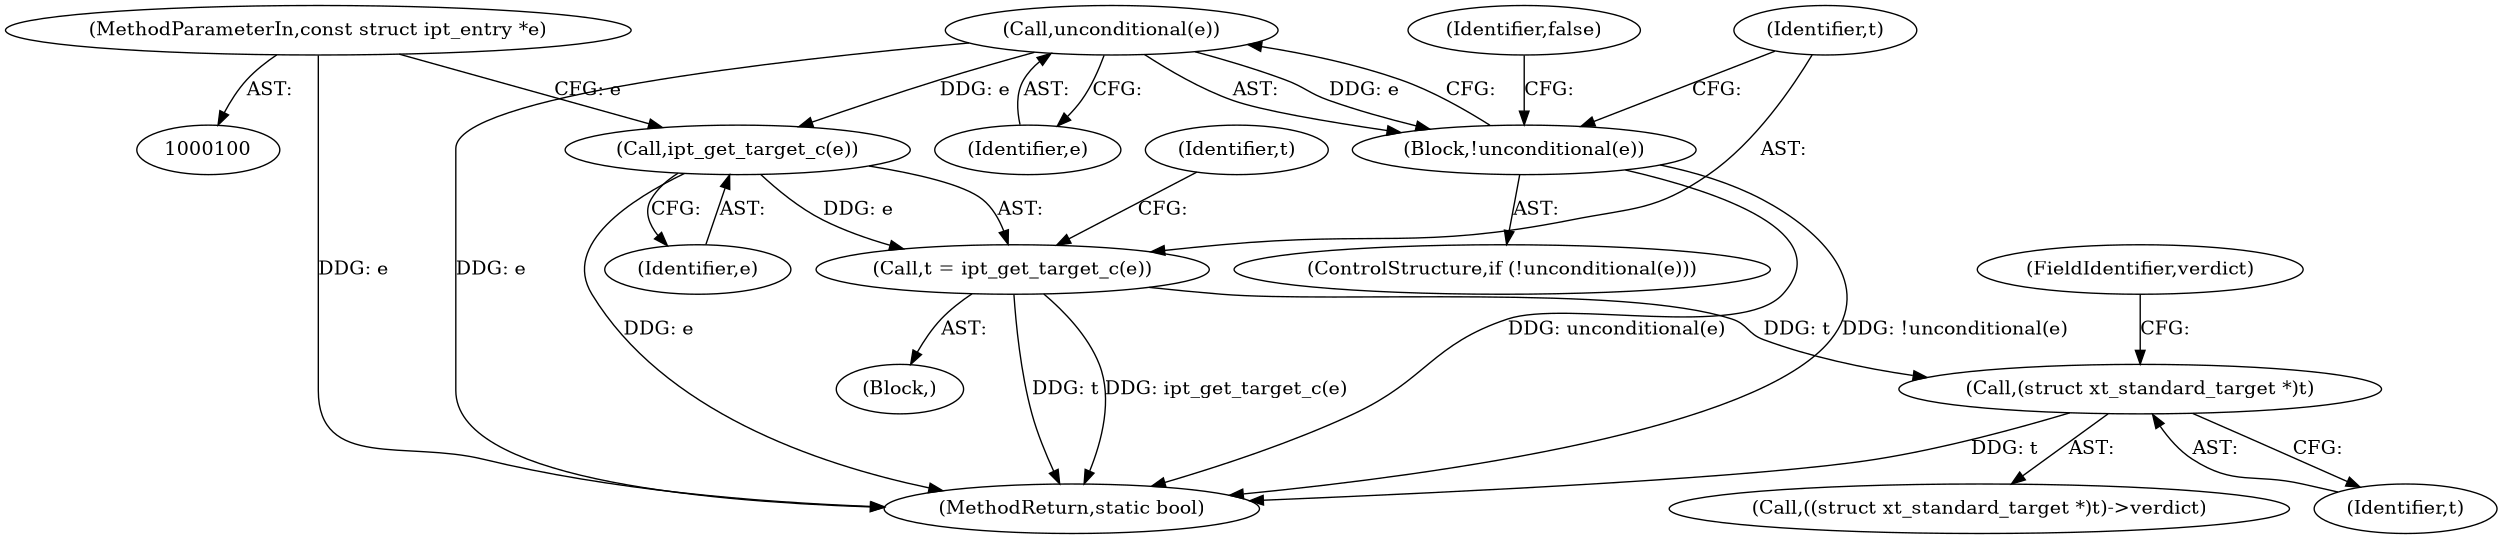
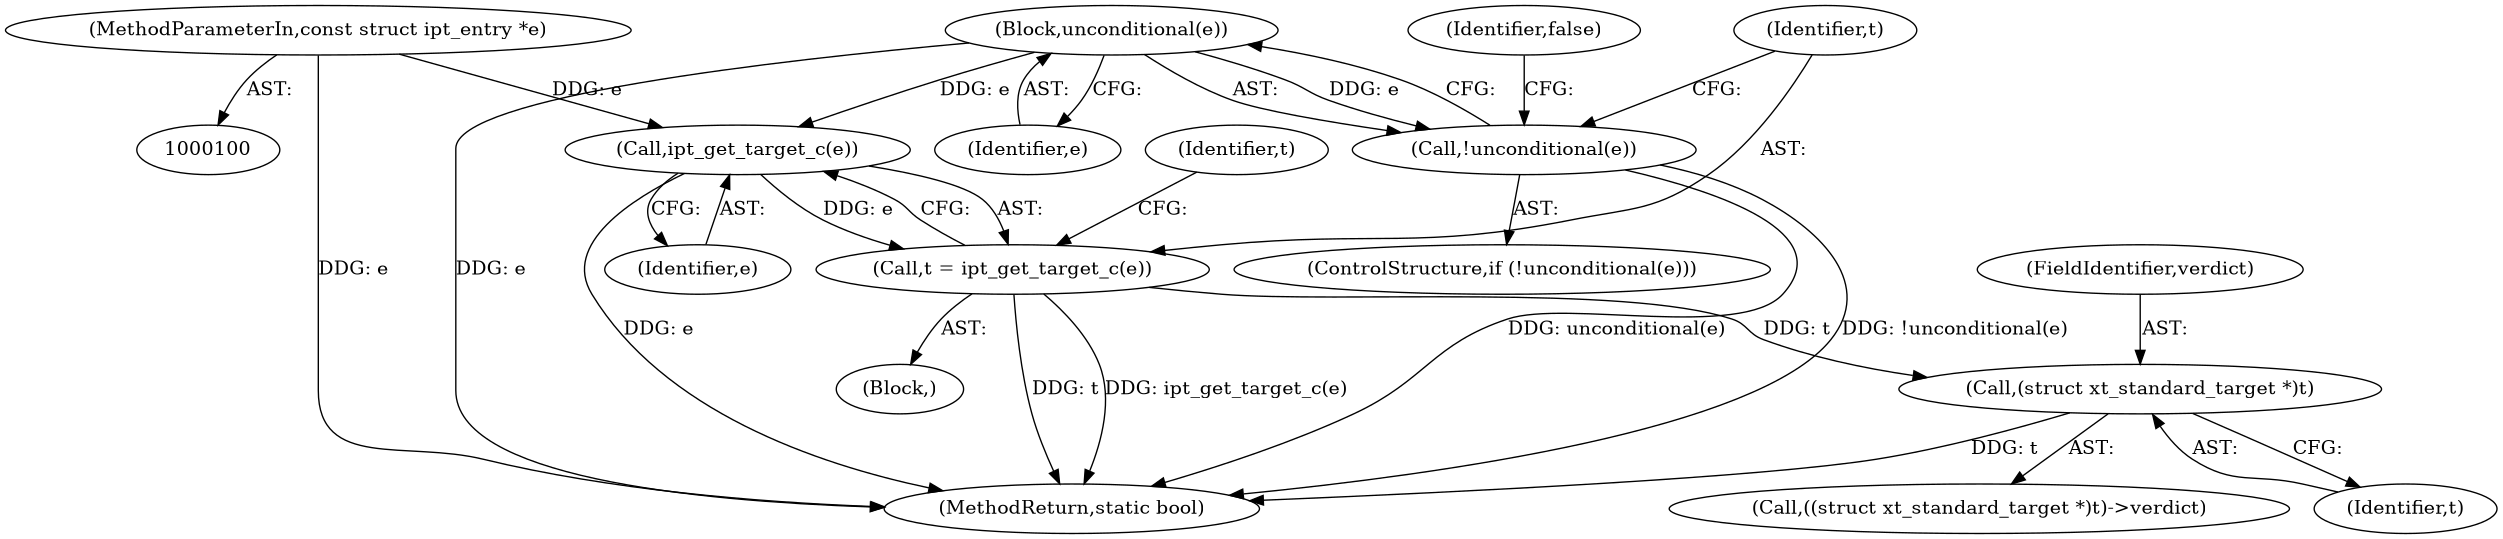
node "(Call,unconditional(e))": label "(Call,unconditional(e))" -> "(Block,unconditional(e))"
edge "(MethodParameterIn,const struct ipt_entry *e)" -> "(Call,ipt_get_target_c(e))": label "CFG: e" -> "DDG: e"
node "(Block,!unconditional(e))": label "(Block,!unconditional(e))" -> "(Call,!unconditional(e))"
edge "(Call,t = ipt_get_target_c(e))" -> "(Call,ipt_get_target_c(e))": added, label "CFG:"
edge "(FieldIdentifier,verdict)" -> "(Call,(struct xt_standard_target *)t)": label "CFG: " -> "AST: "
